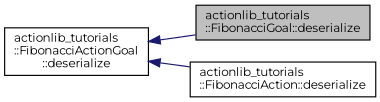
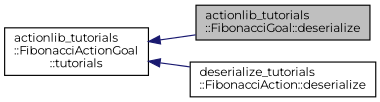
node "actionlib_tutorials ::FibonacciActionGoal ::deserialize": label "actionlib_tutorials ::FibonacciActionGoal ::deserialize" -> "actionlib_tutorials ::FibonacciActionGoal ::tutorials"
node "actionlib_tutorials ::FibonacciAction::deserialize": label "actionlib_tutorials ::FibonacciAction::deserialize" -> "deserialize_tutorials ::FibonacciAction::deserialize"
